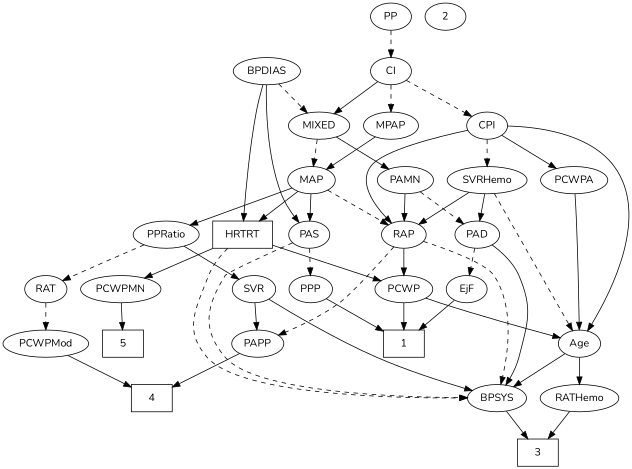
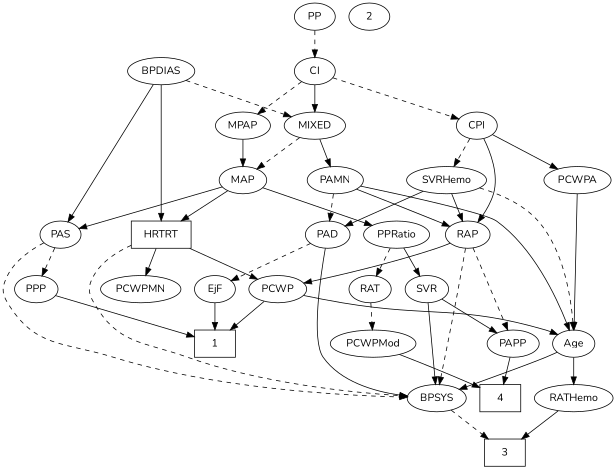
edge "CPI" -> "Age": now "PAMN" -> "Age"
edge "MAP" -> "RAP": removed
node "5": removed
edge "BPSYS" -> "3": style solid -> dashed
